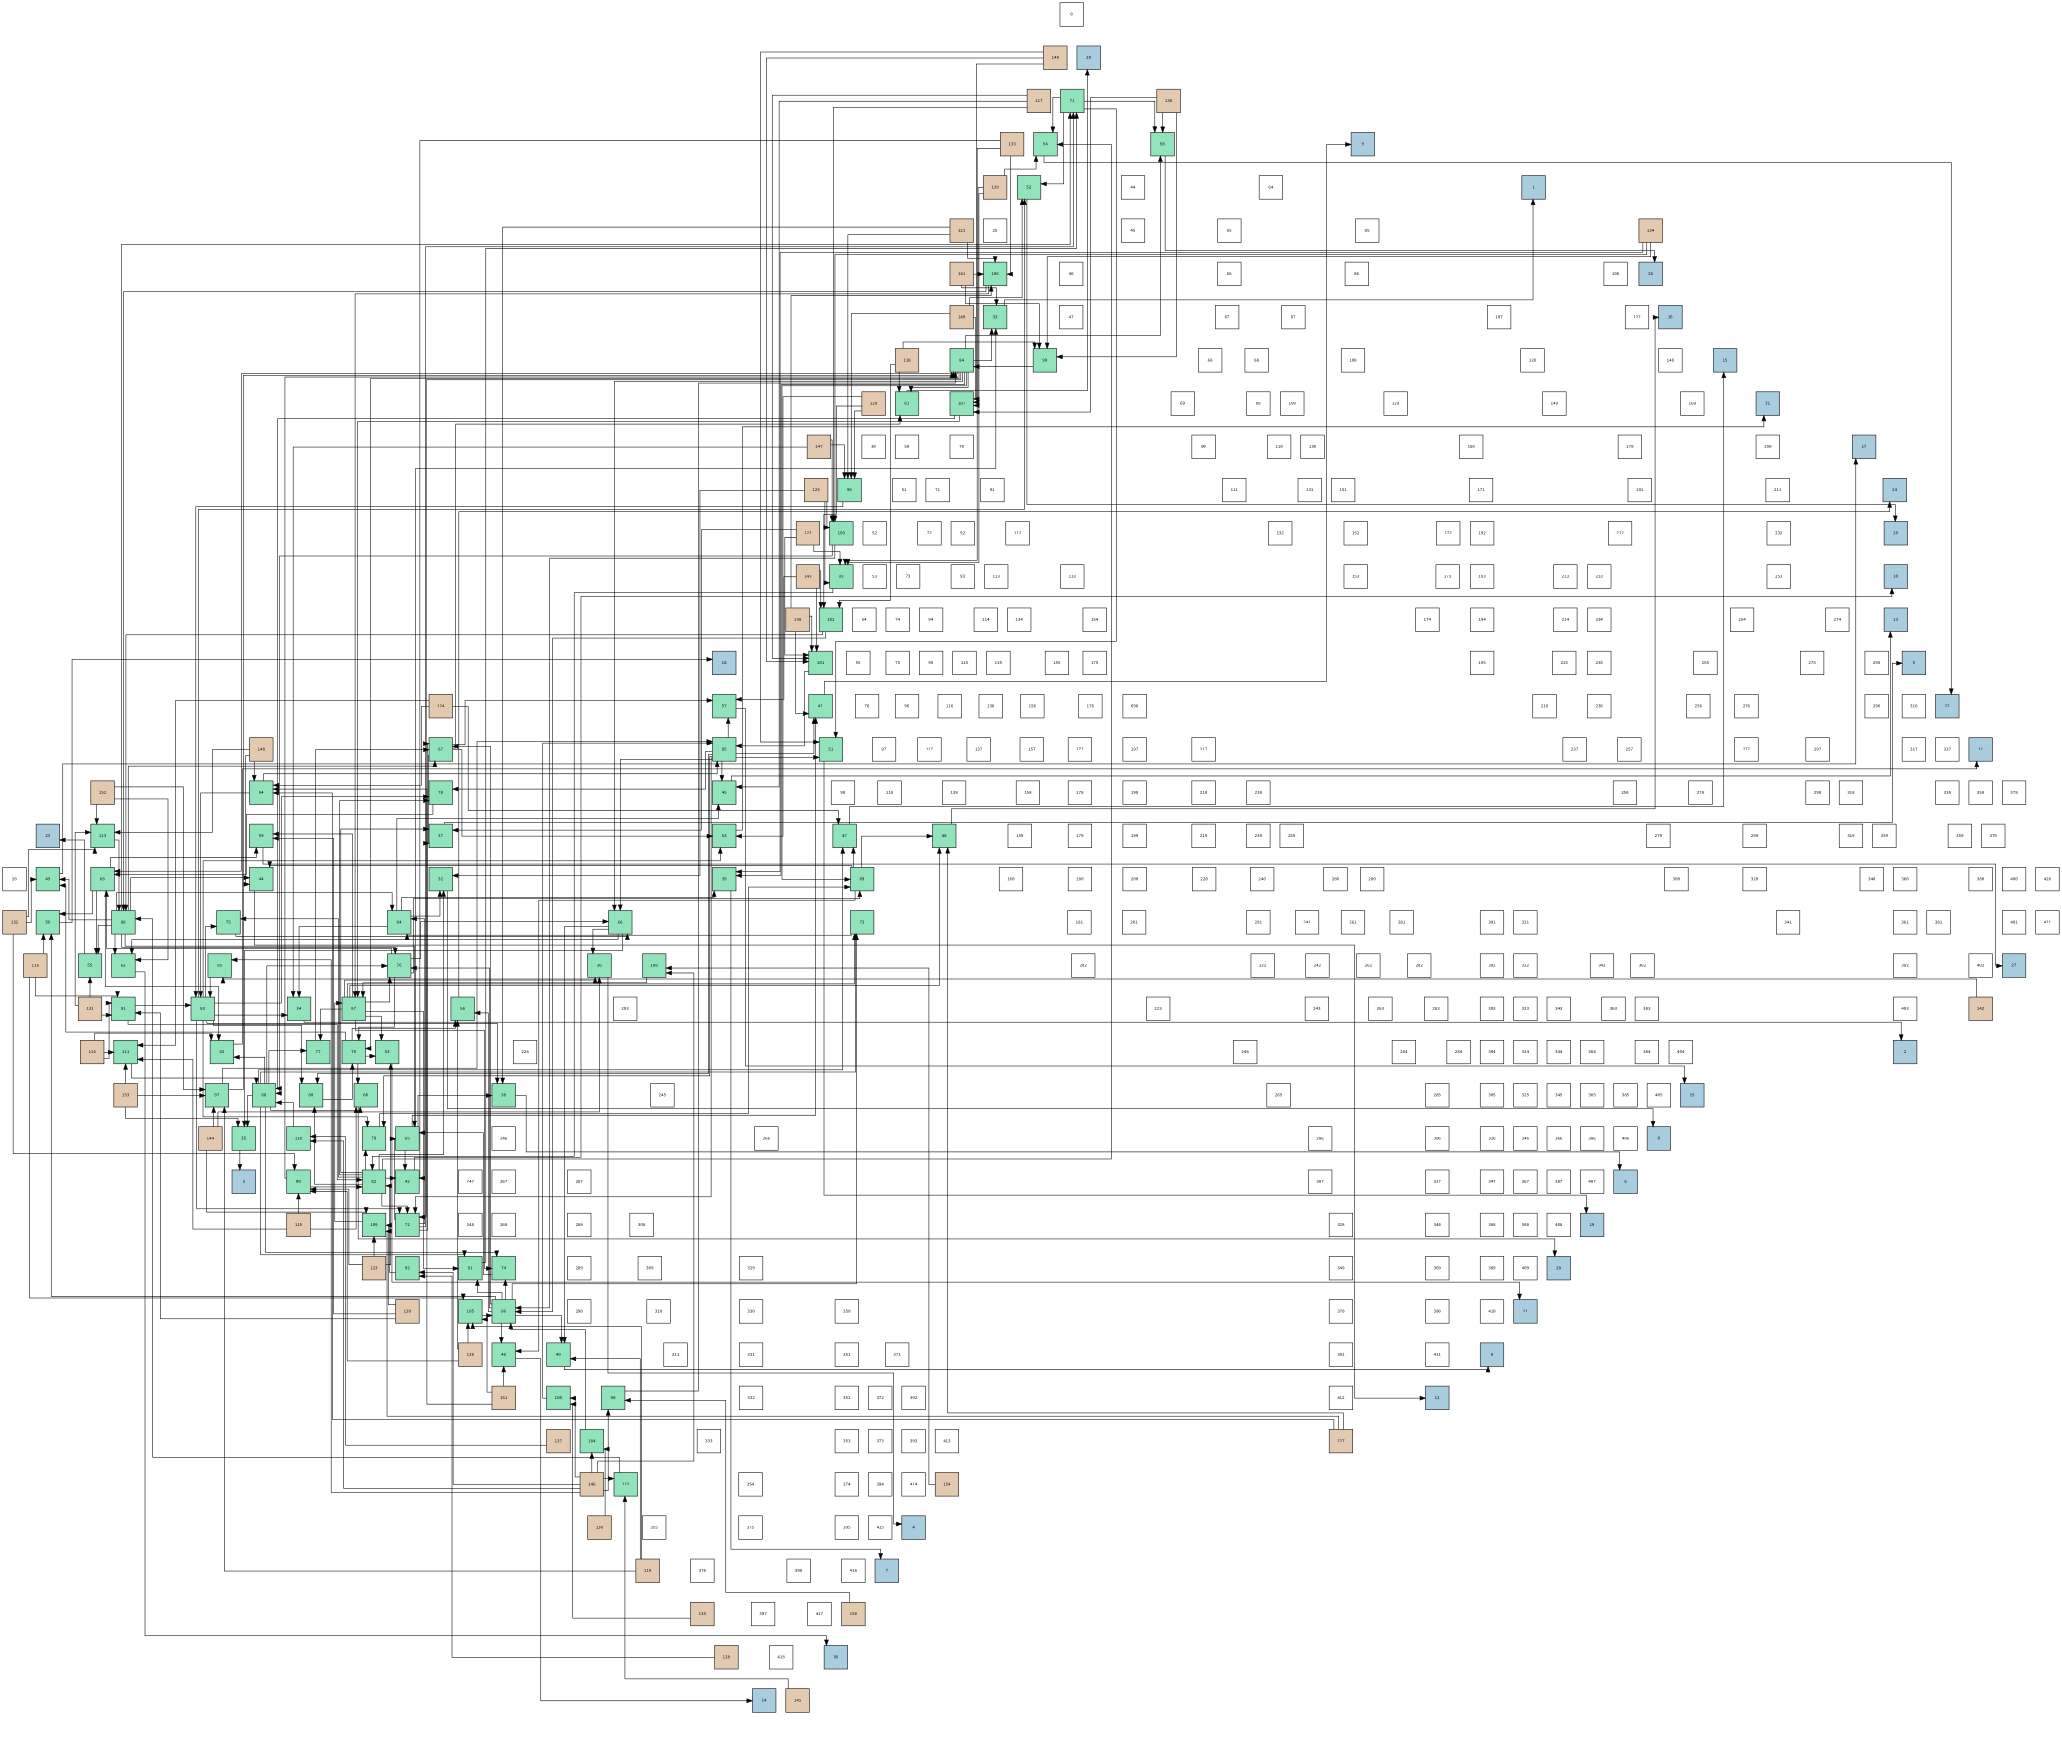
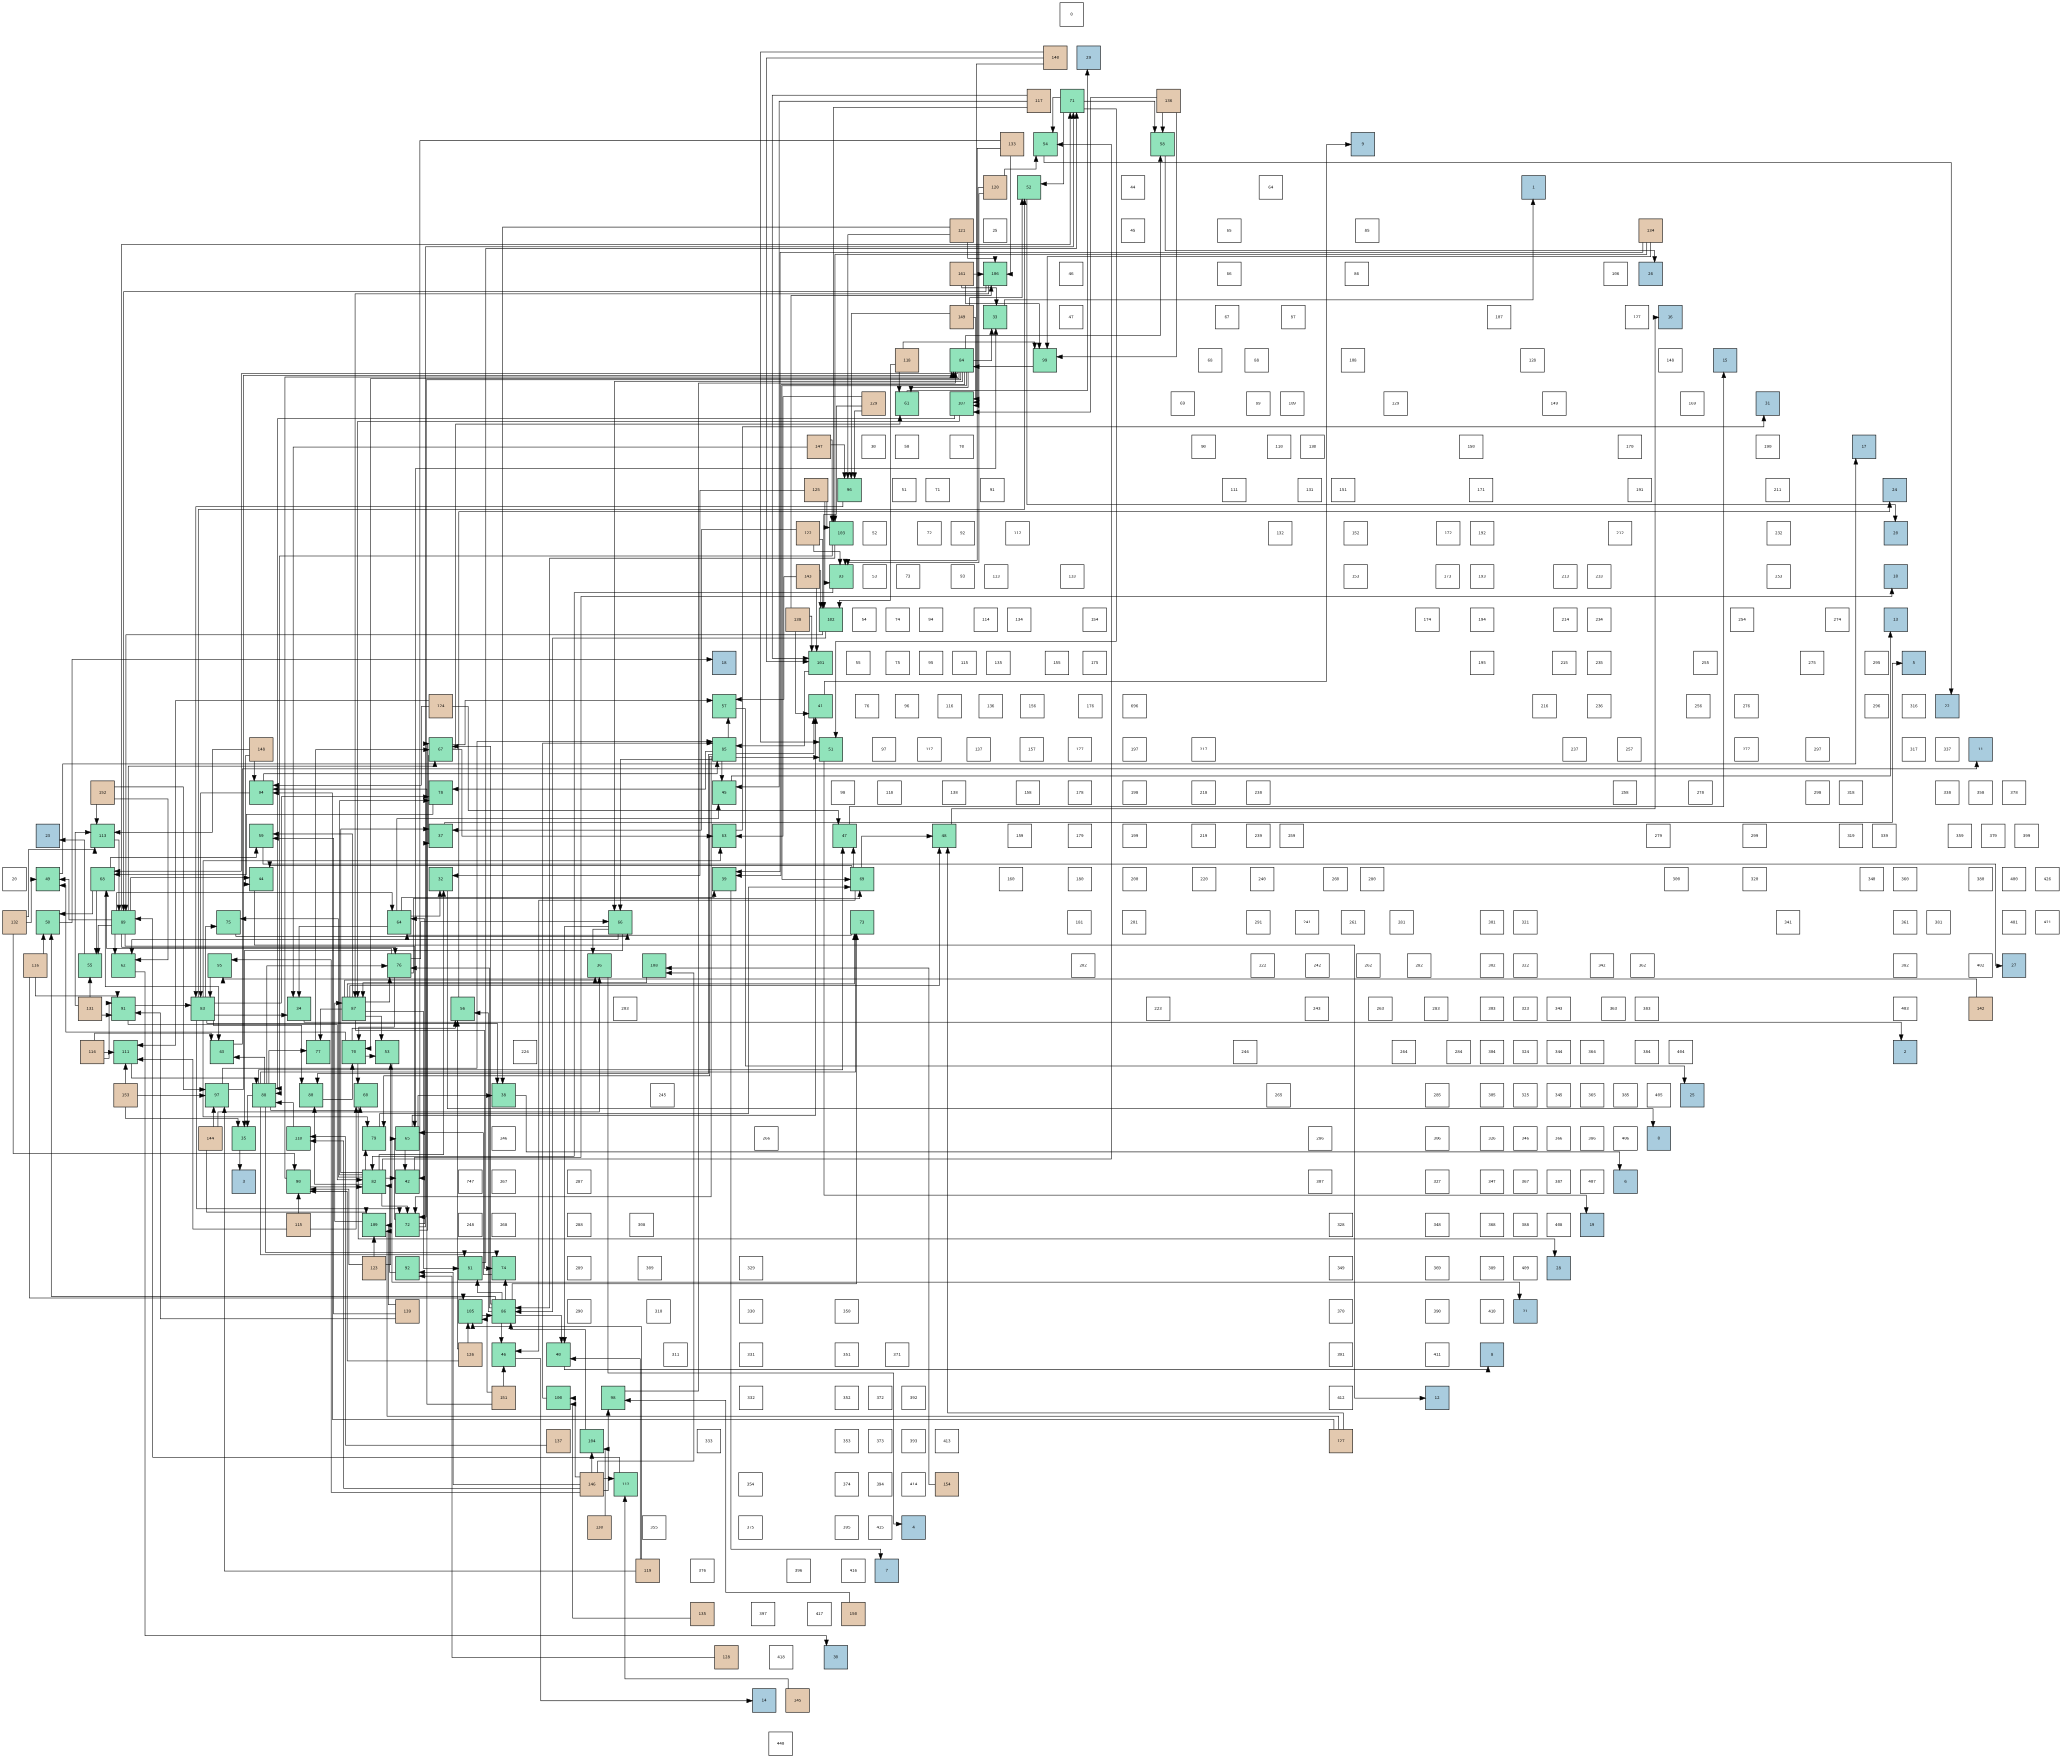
edge "122" -> "101": now "122" -> "102"
node "399": added
node "440": added
